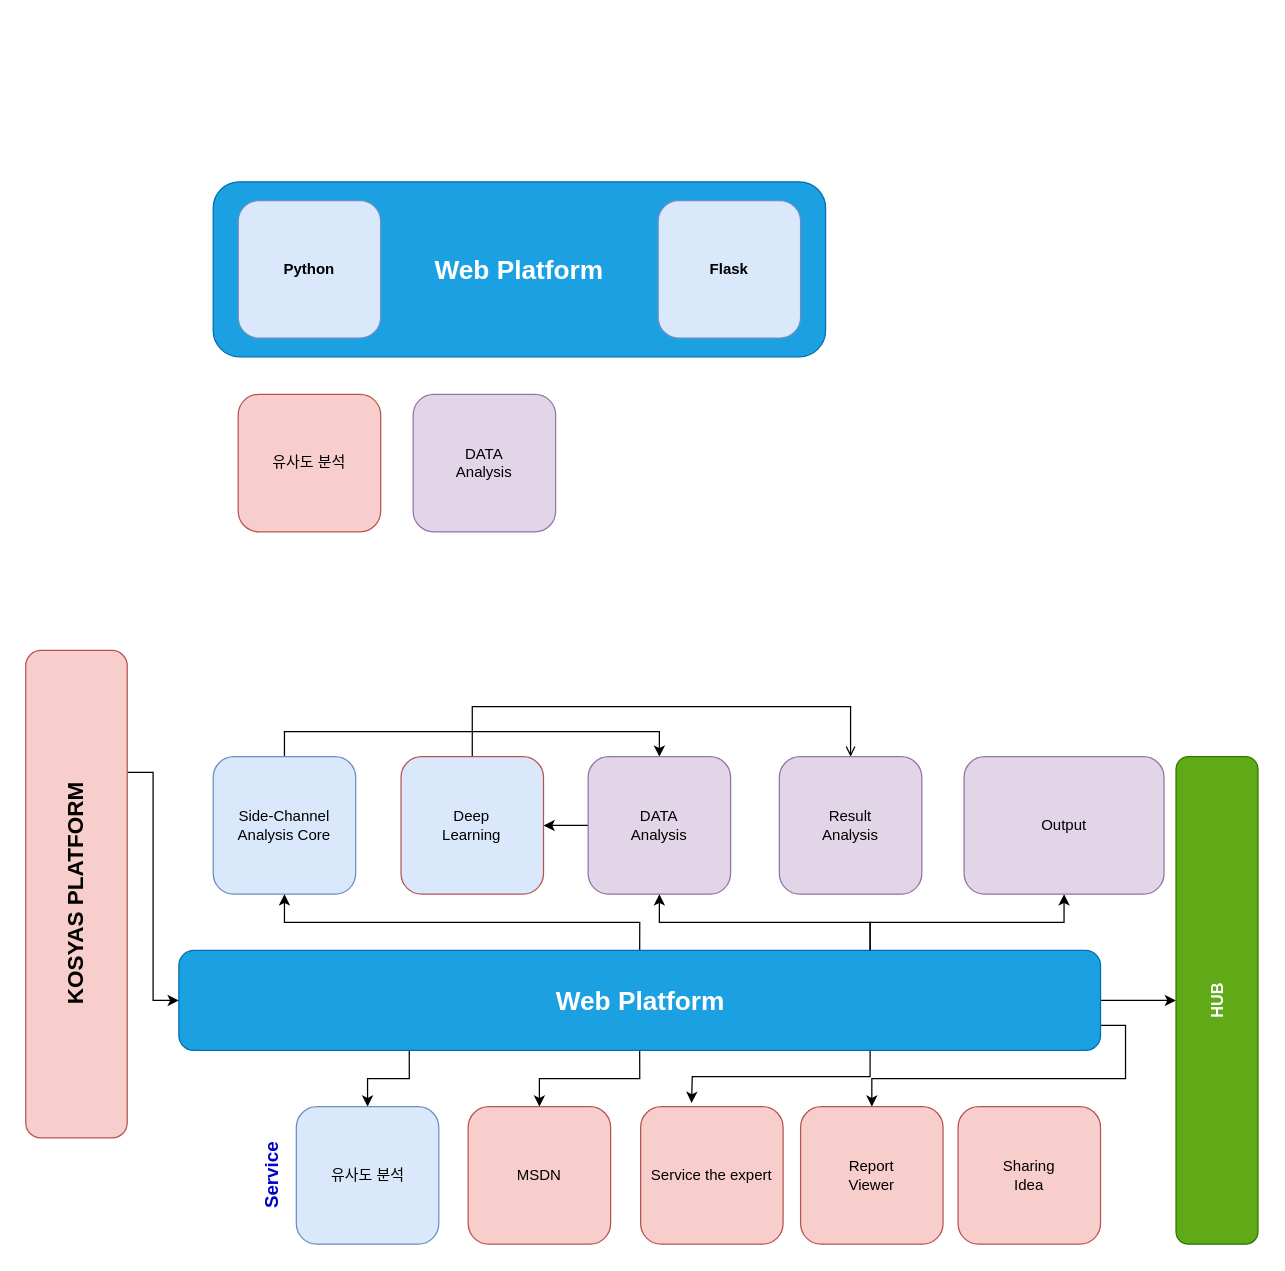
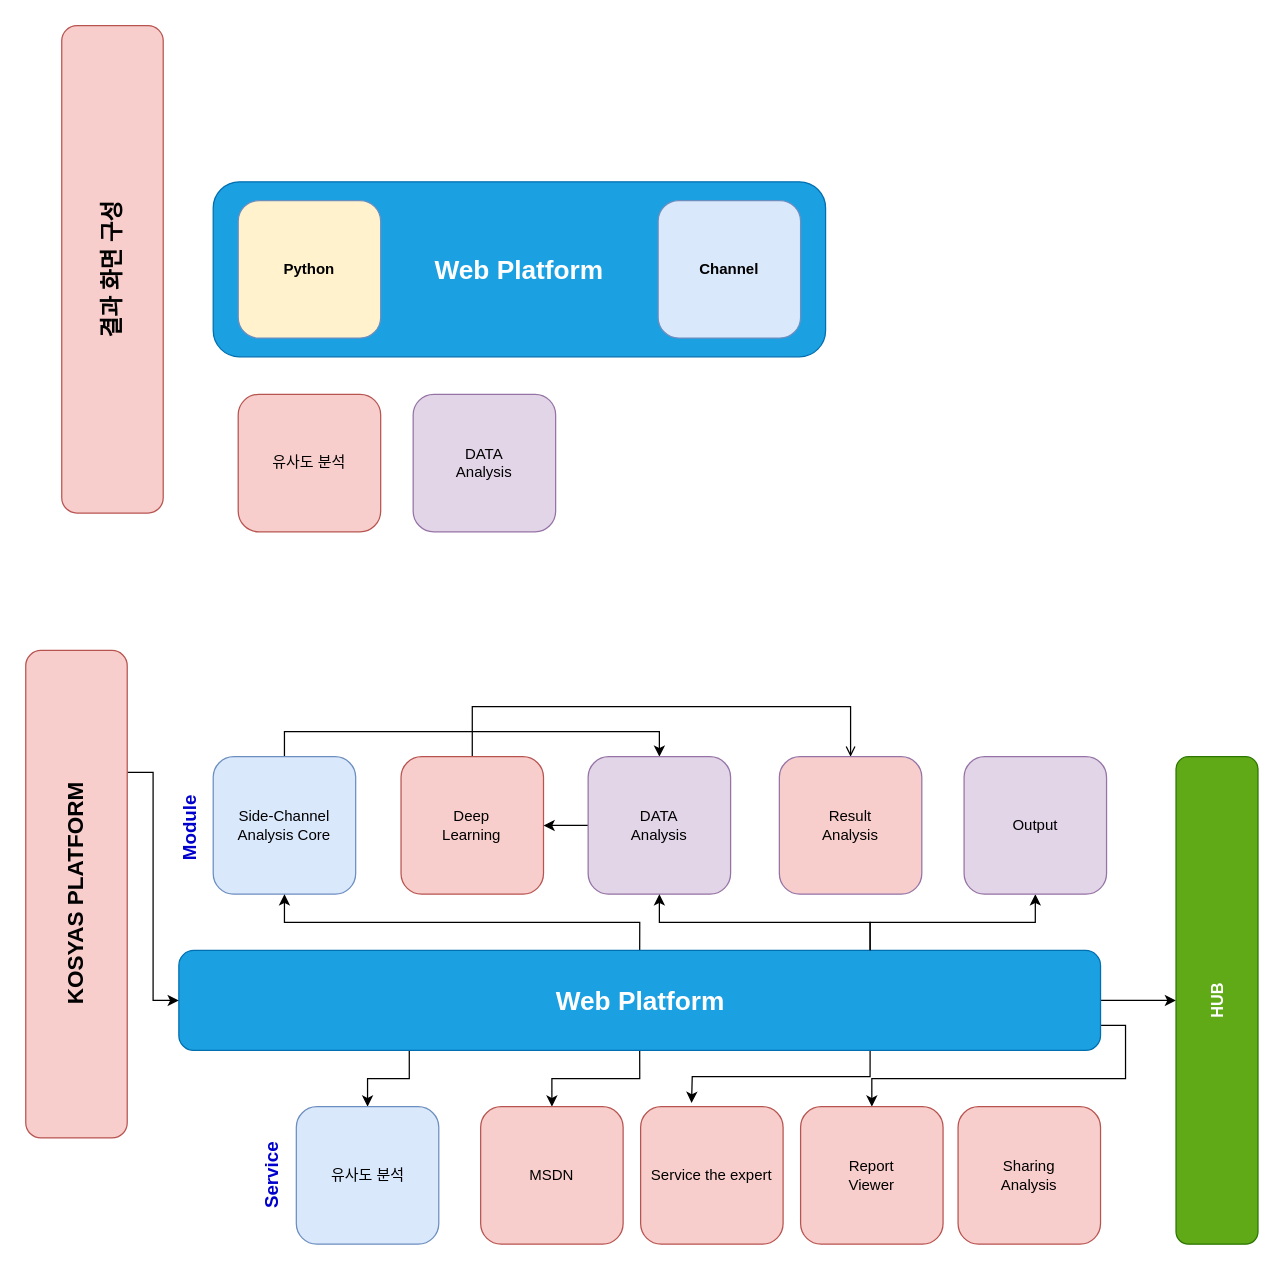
node "결과 화면 구성": added
node "Python": fillcolor #dae8fc -> #fff2cc
node "Flask": label "Flask" -> "Channel"
node "Deep Learning": fillcolor #dae8fc -> #f8cecc
node "Result Analysis": fillcolor #e1d5e7 -> #f8cecc
node "Output": size 200x138 -> 143x138
node "Module": added
node "MSDN": moved (539, 1176) -> (552, 1176)
node "Sharing Idea": label "Sharing Idea" -> "Sharing Analysis"
